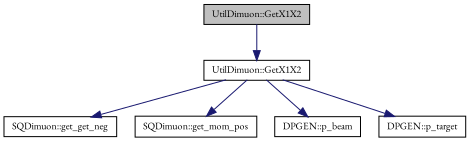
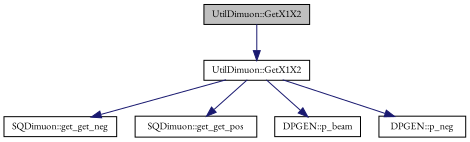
node "SQDimuon::get_mom_pos": label "SQDimuon::get_mom_pos" -> "SQDimuon::get_get_pos"
node "DPGEN::p_target": label "DPGEN::p_target" -> "DPGEN::p_neg"
